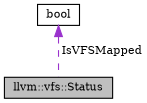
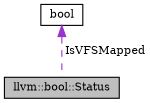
node "llvm::vfs::Status": label "llvm::vfs::Status" -> "llvm::bool::Status"
